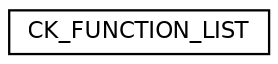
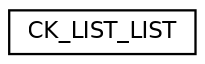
node "CK_FUNCTION_LIST": label "CK_FUNCTION_LIST" -> "CK_LIST_LIST"
